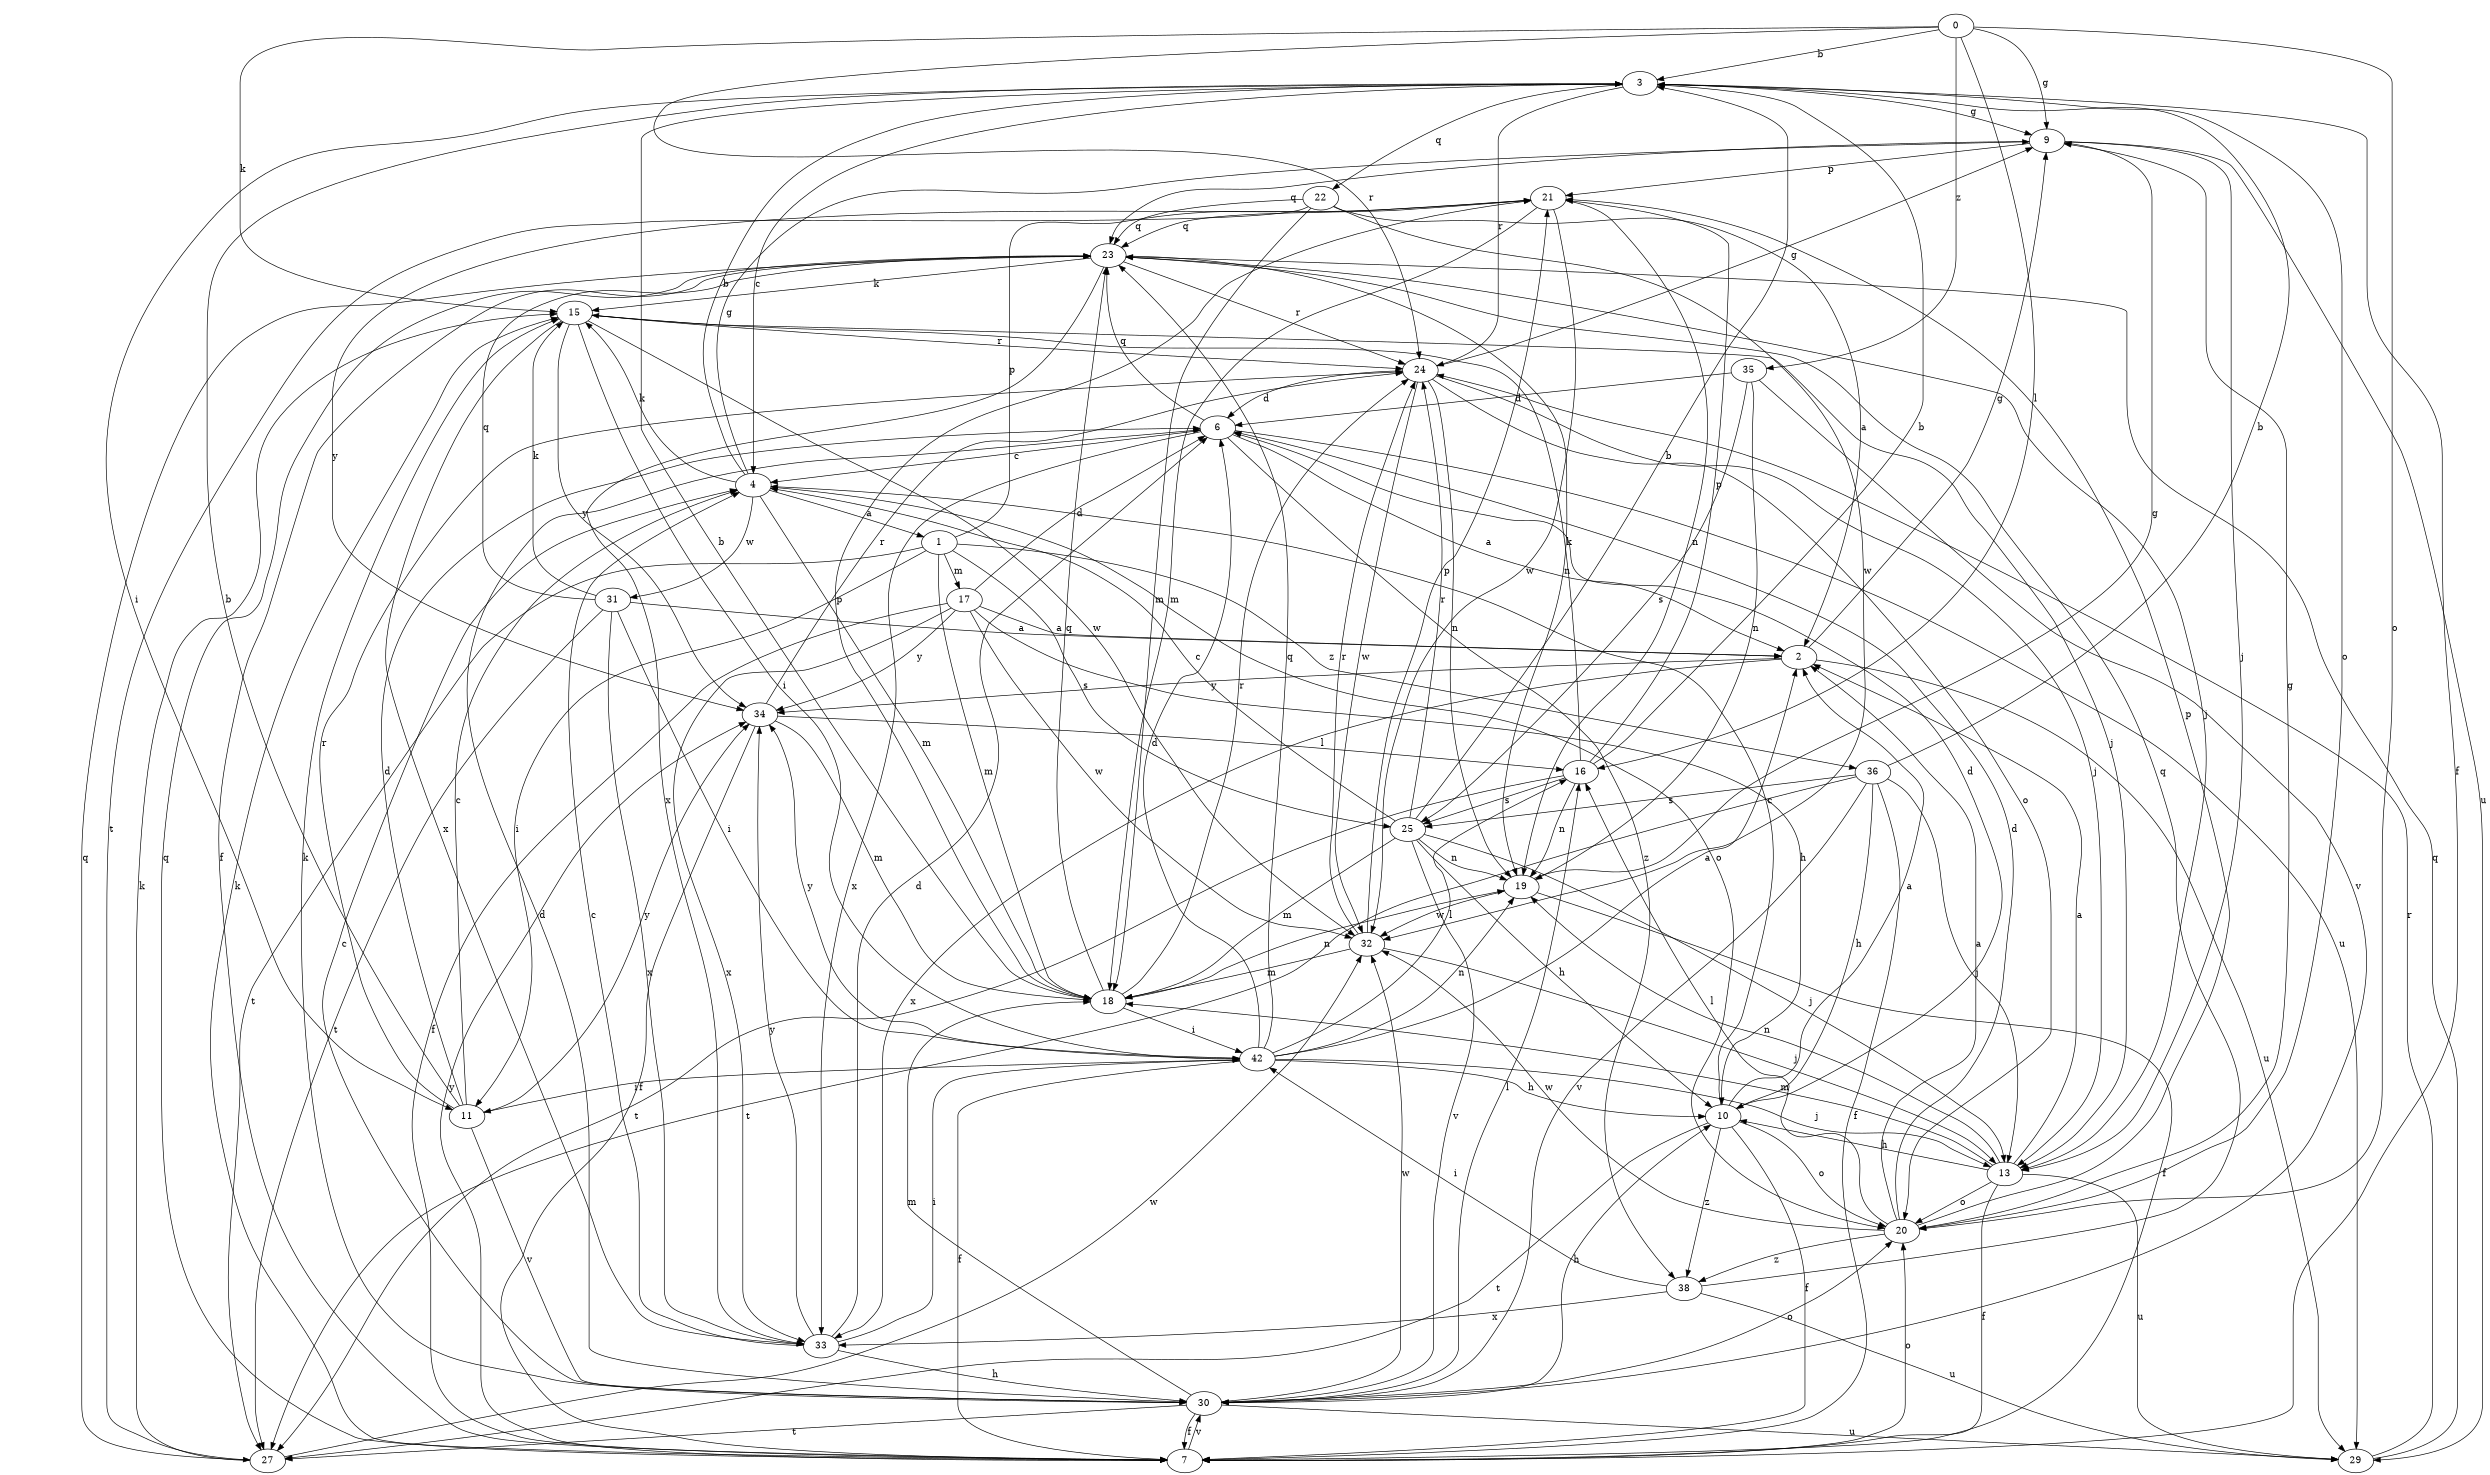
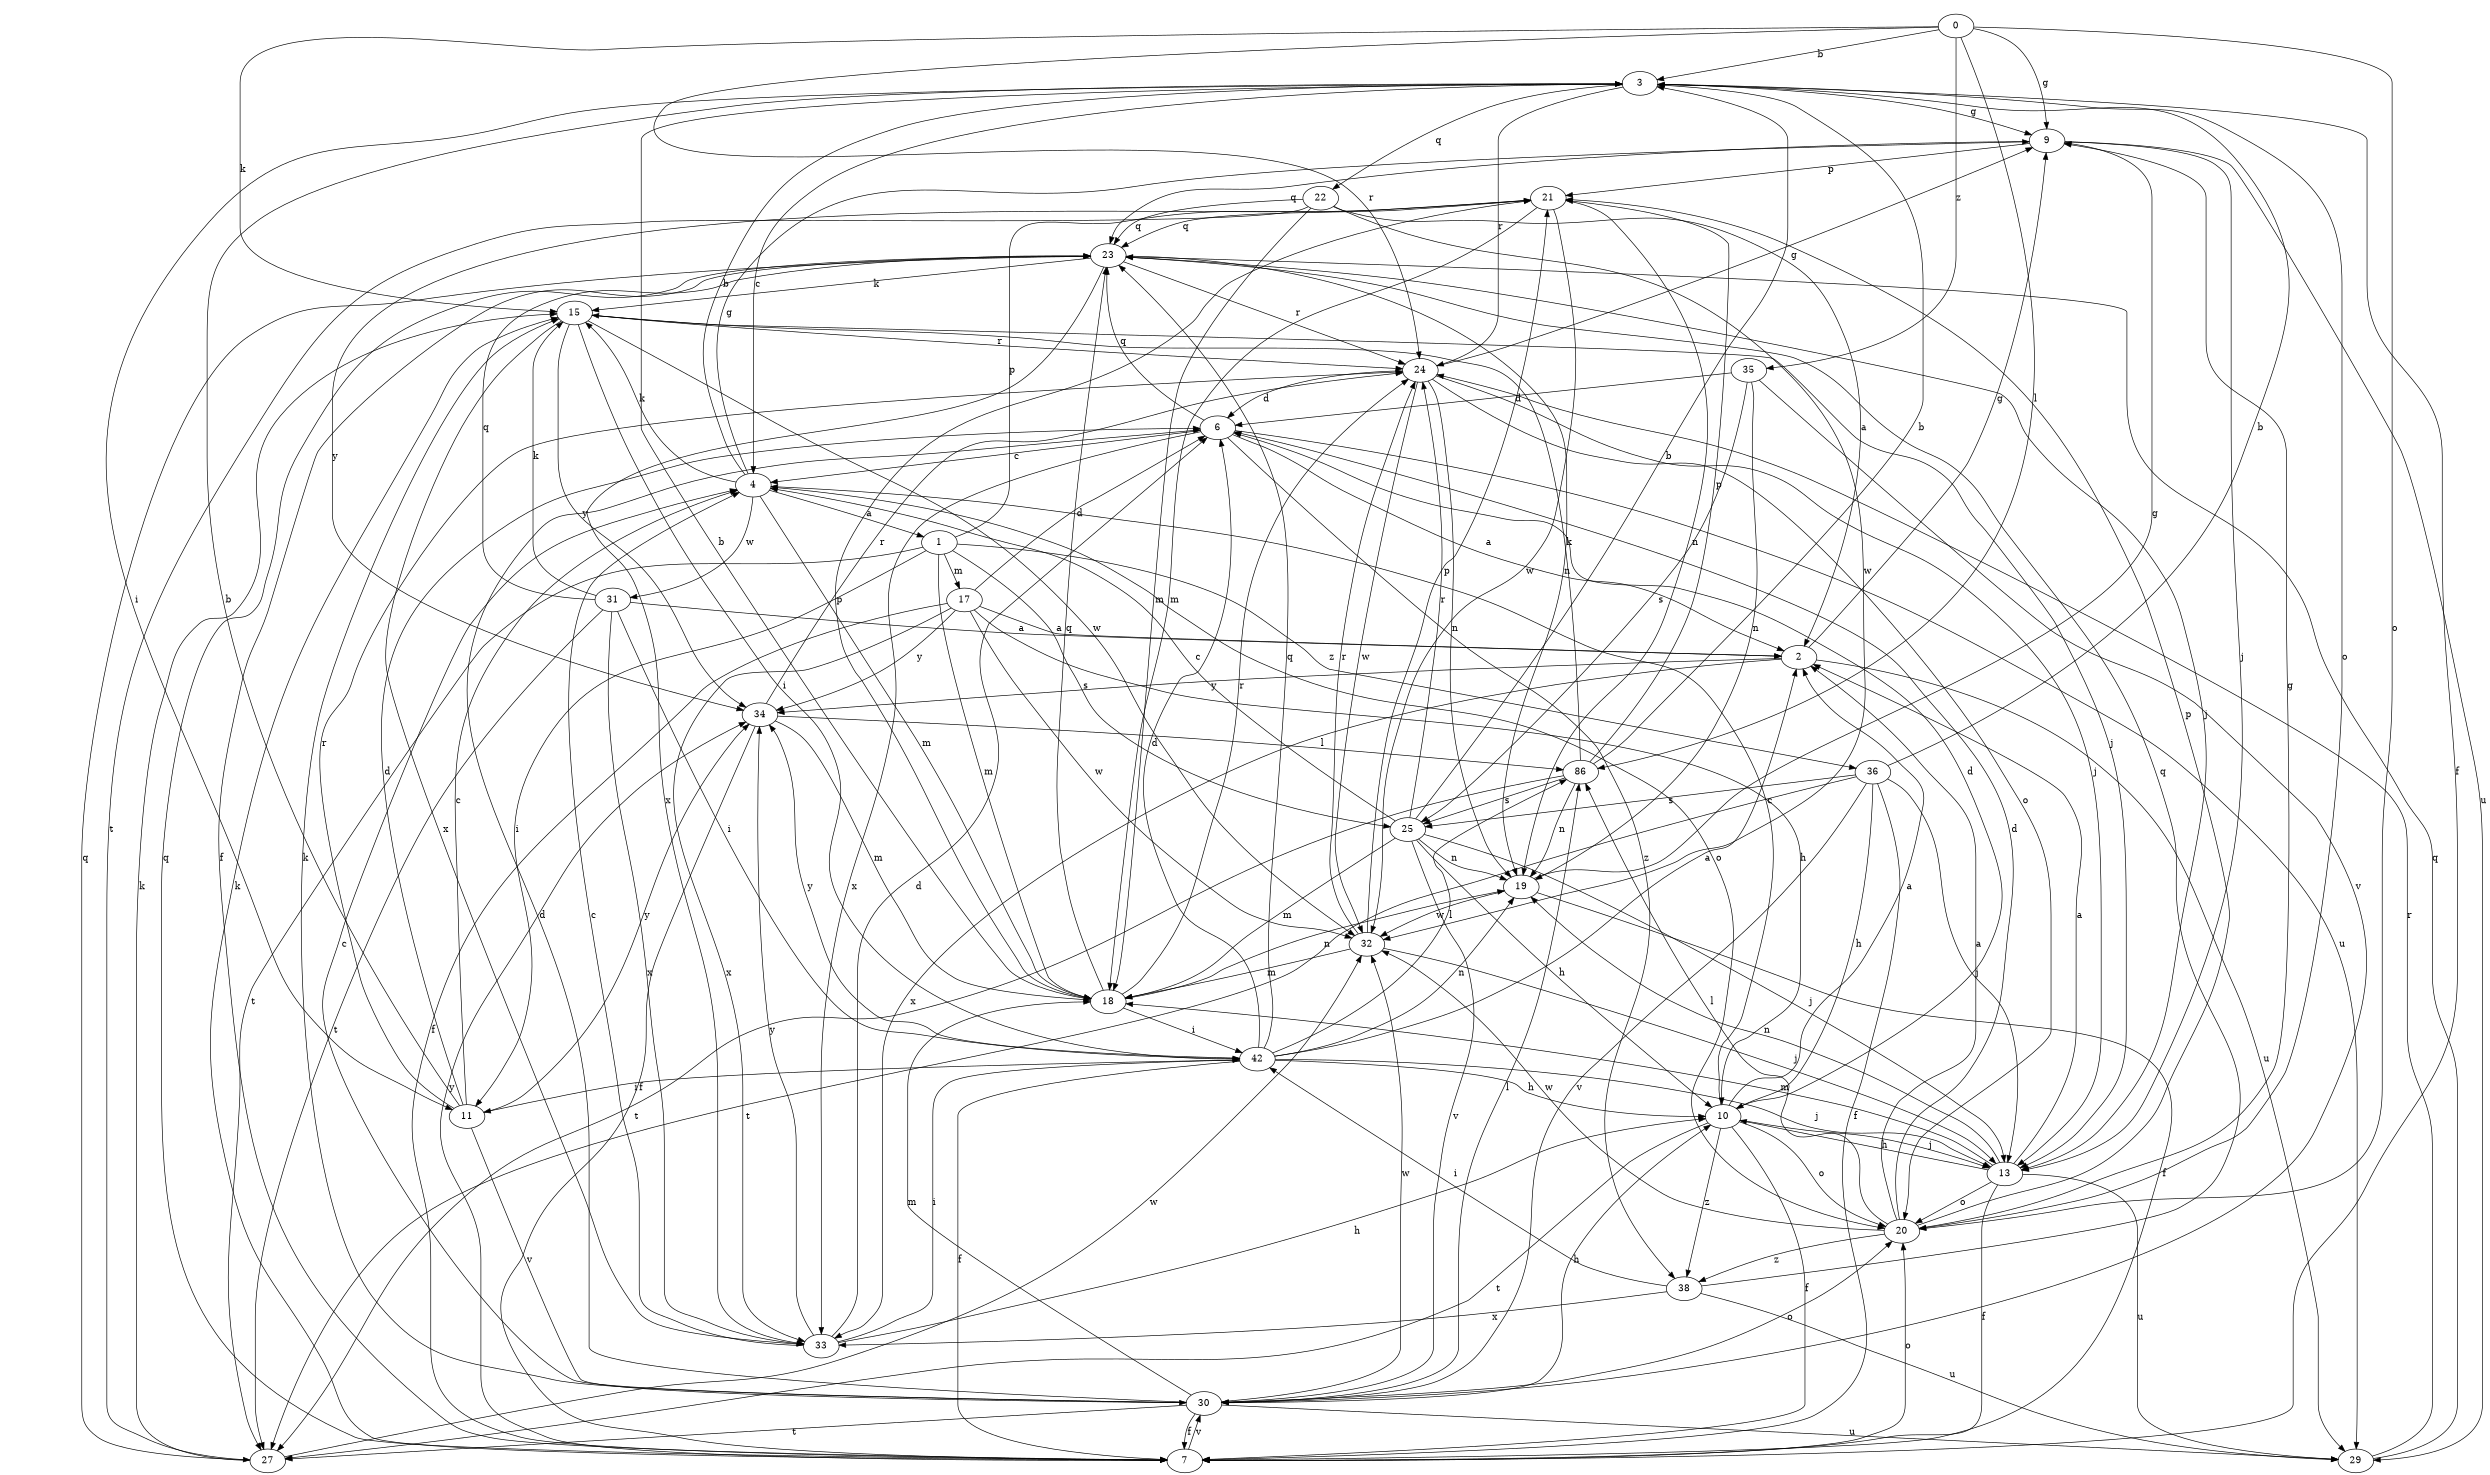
node "16": label "16" -> "86"
edge "10" -> "13": added, label "j"
edge "33" -> "30": now "33" -> "10"
